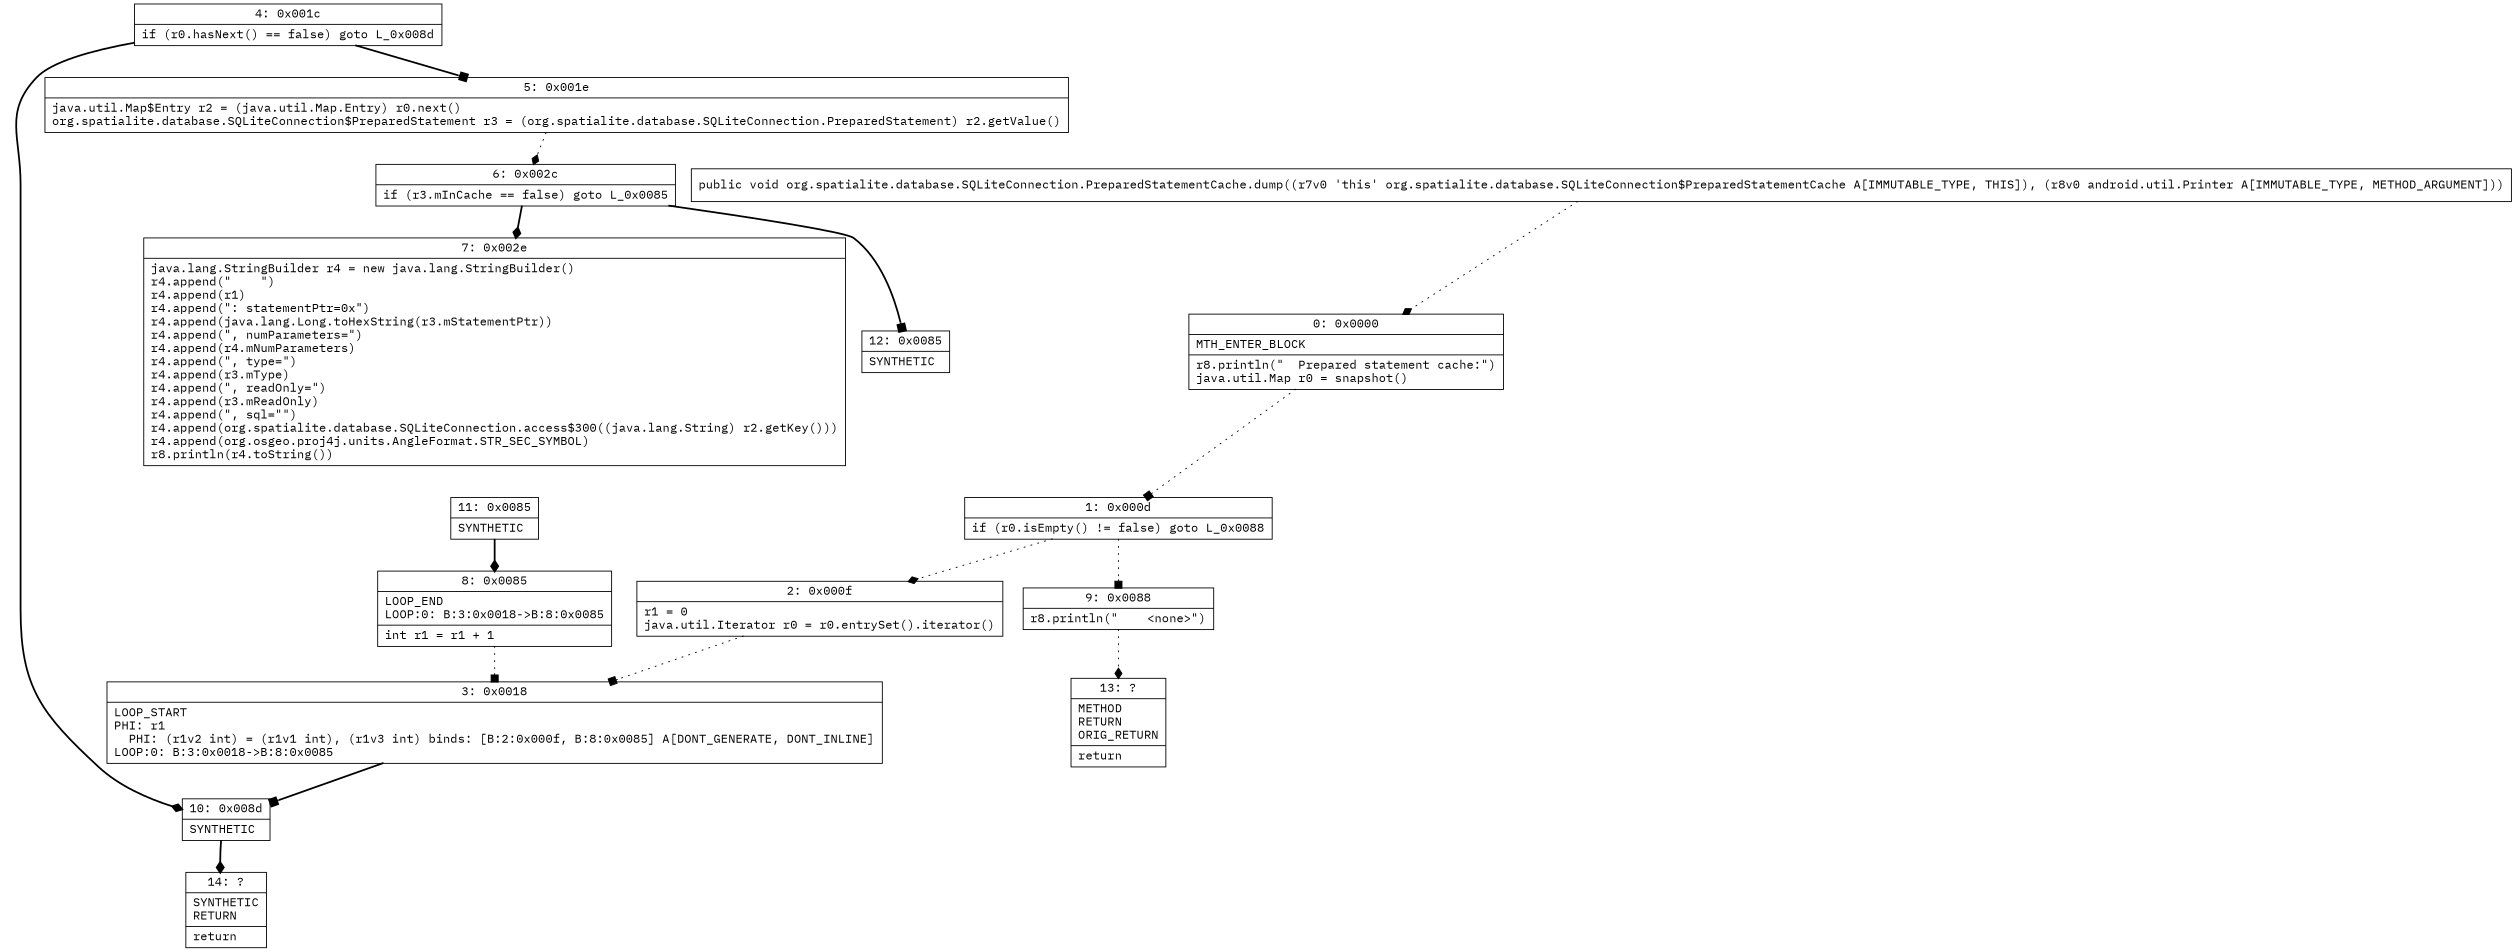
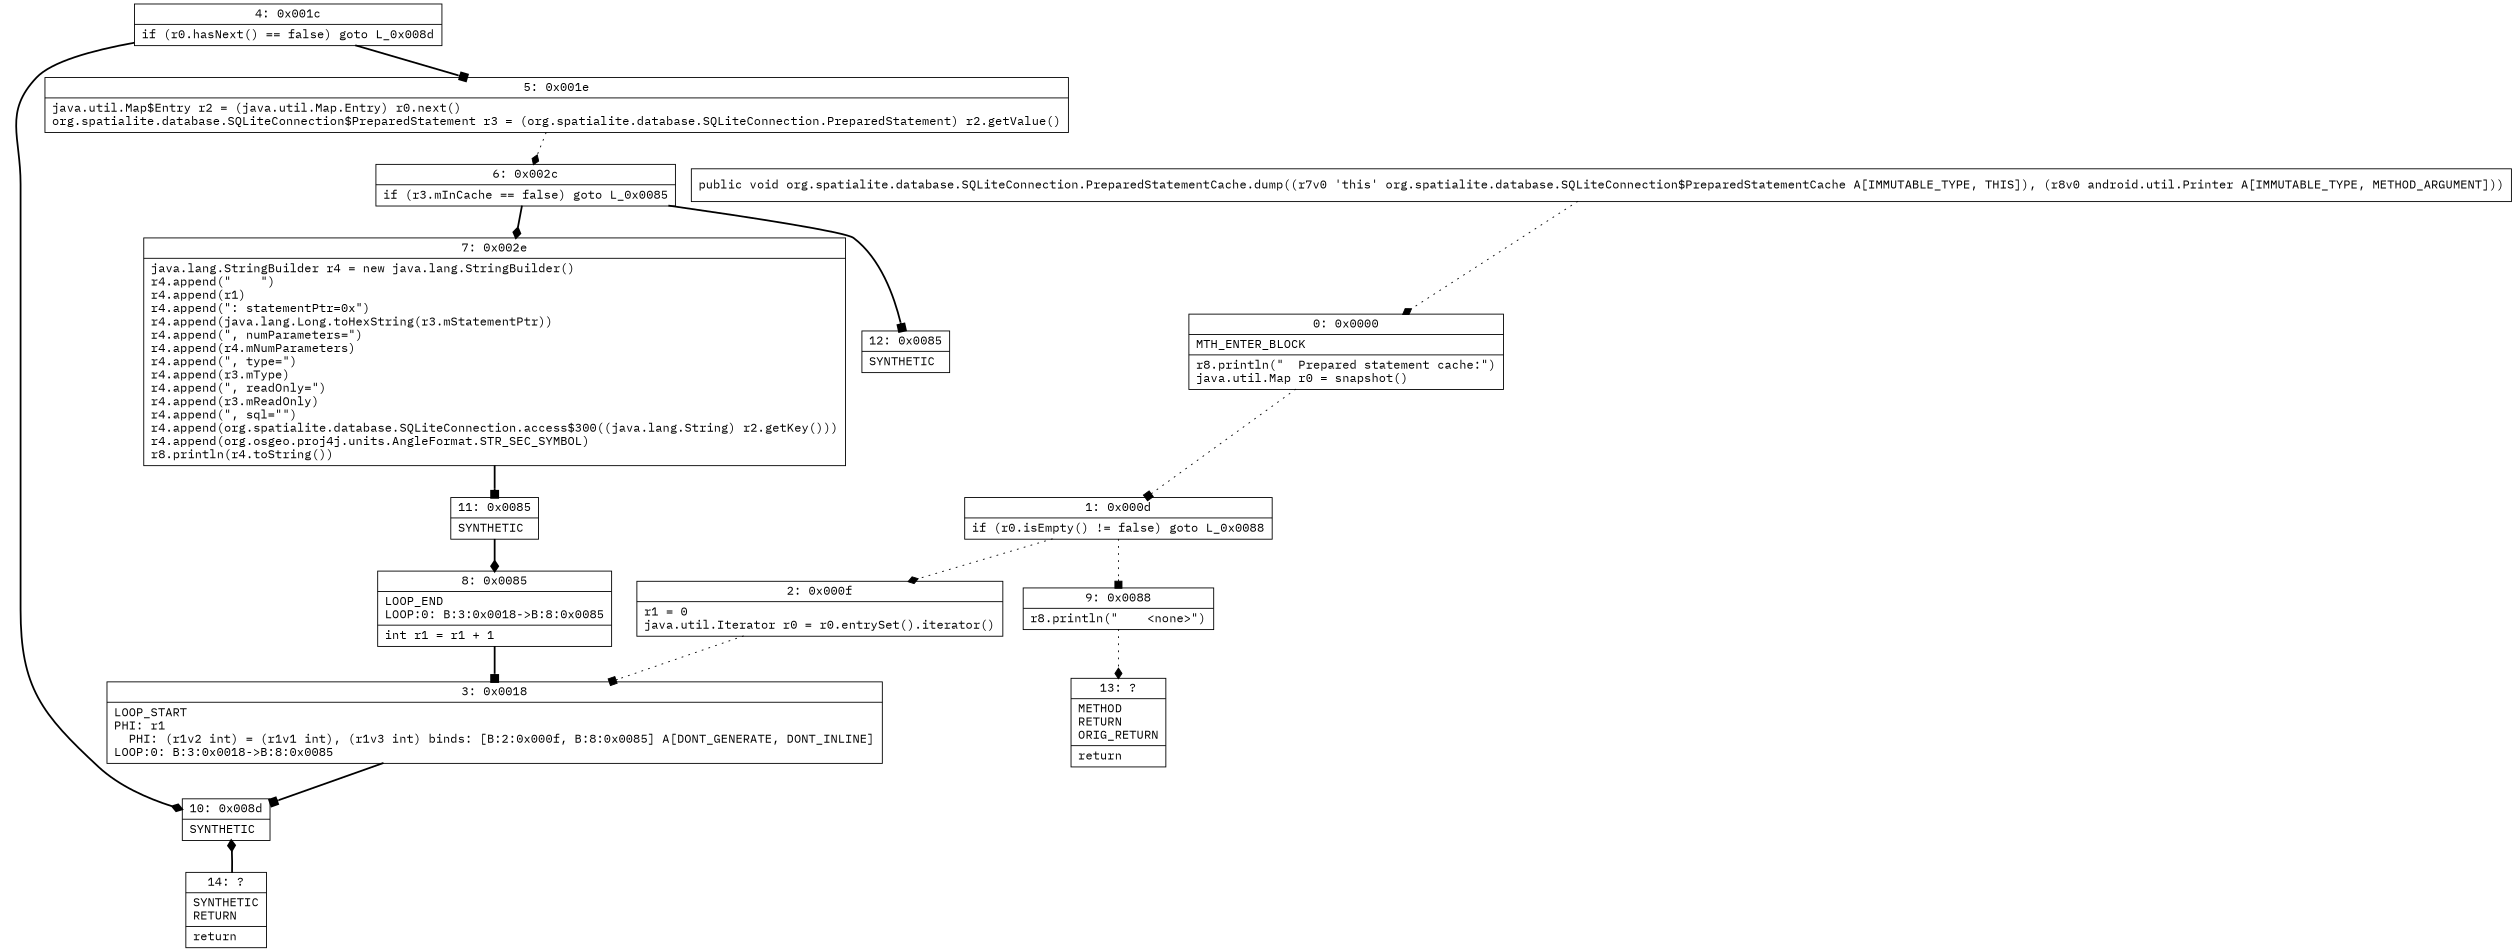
edge "7: 0x002e" -> "11: 0x0085": added
edge "8: 0x0085" -> "3: 0x0018": style dotted -> bold
edge "10: 0x008d" -> "14: ?": reversed
